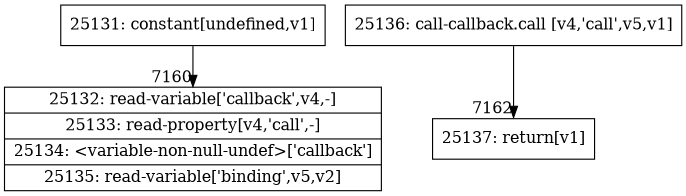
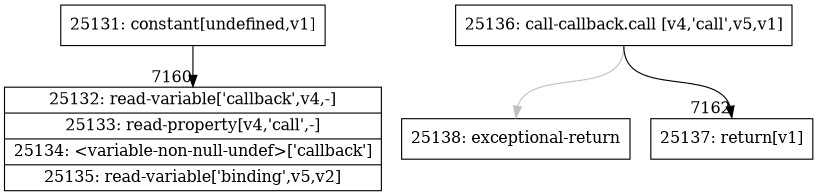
node "25138: exceptional-return": added
